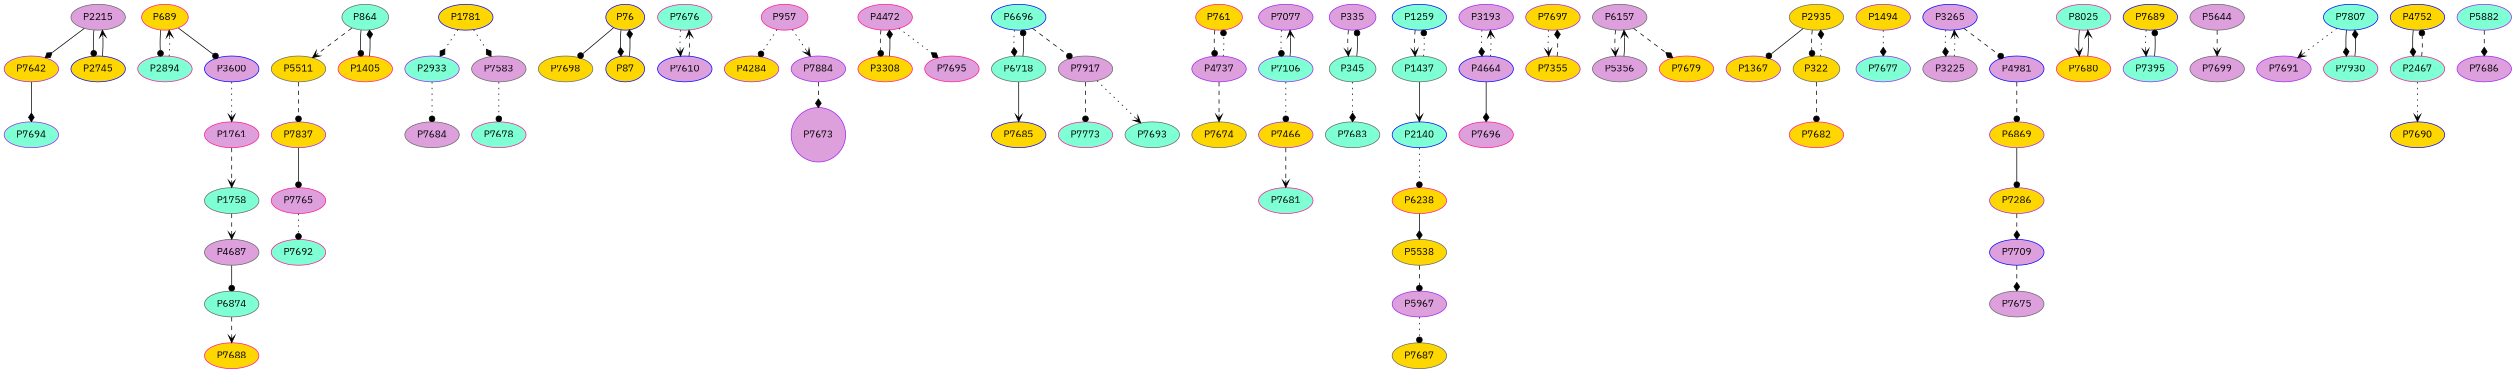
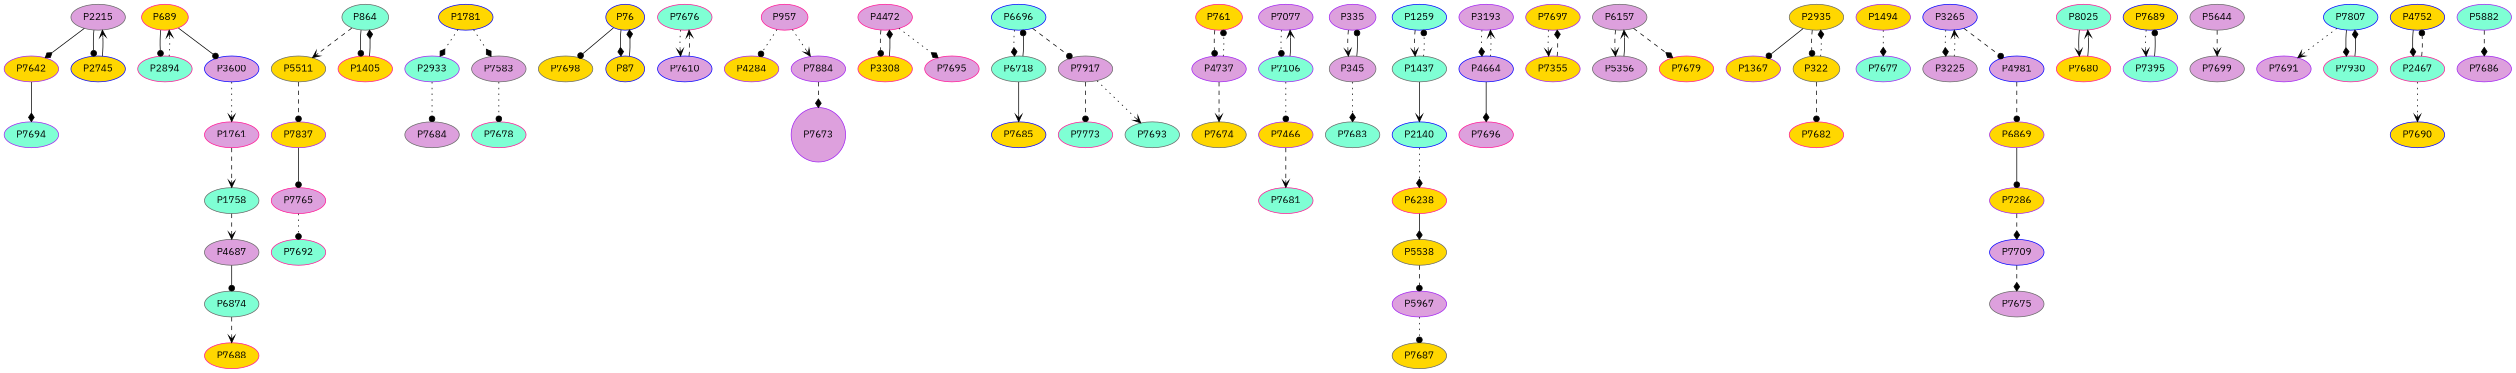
node "P345": fillcolor aquamarine -> plum
edge "P2140" -> "P6238": arrowhead dot -> diamond
